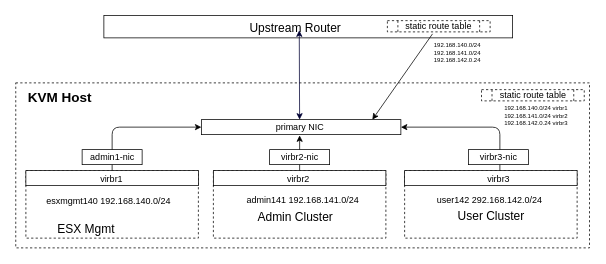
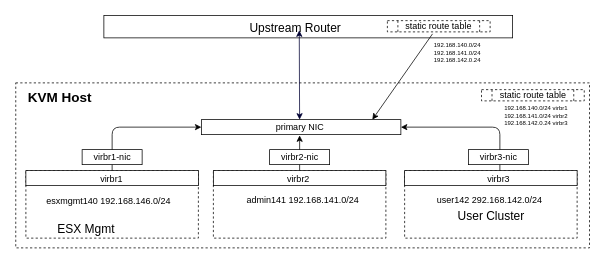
node "admin1-nic": label "admin1-nic" -> "virbr1-nic"
node "esxmgmt140 192.168.140.0/24": label "esxmgmt140 192.168.140.0/24" -> "esxmgmt140 192.168.146.0/24"
node "Admin Cluster": removed
